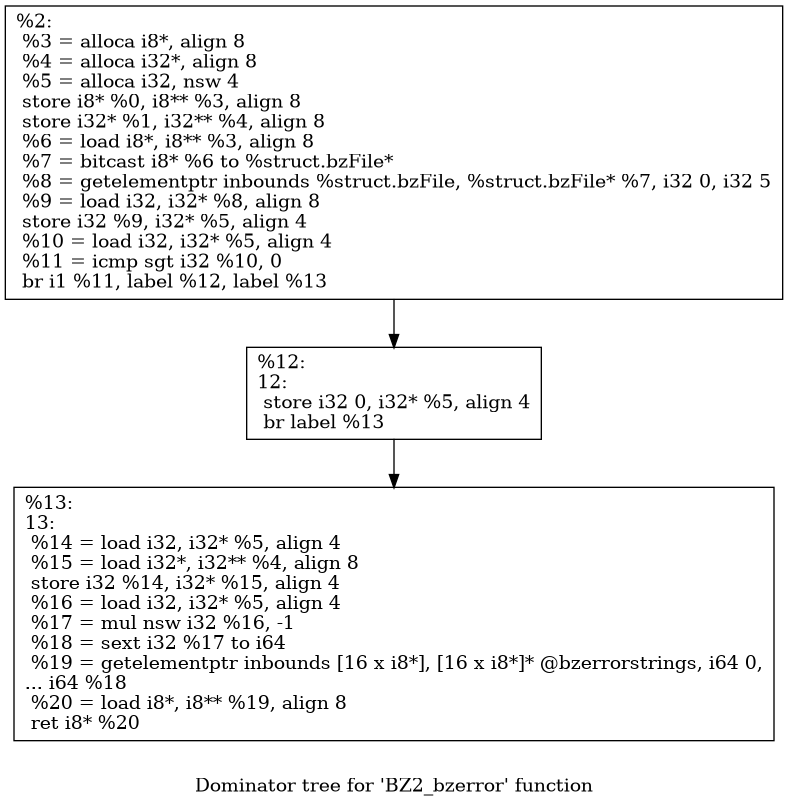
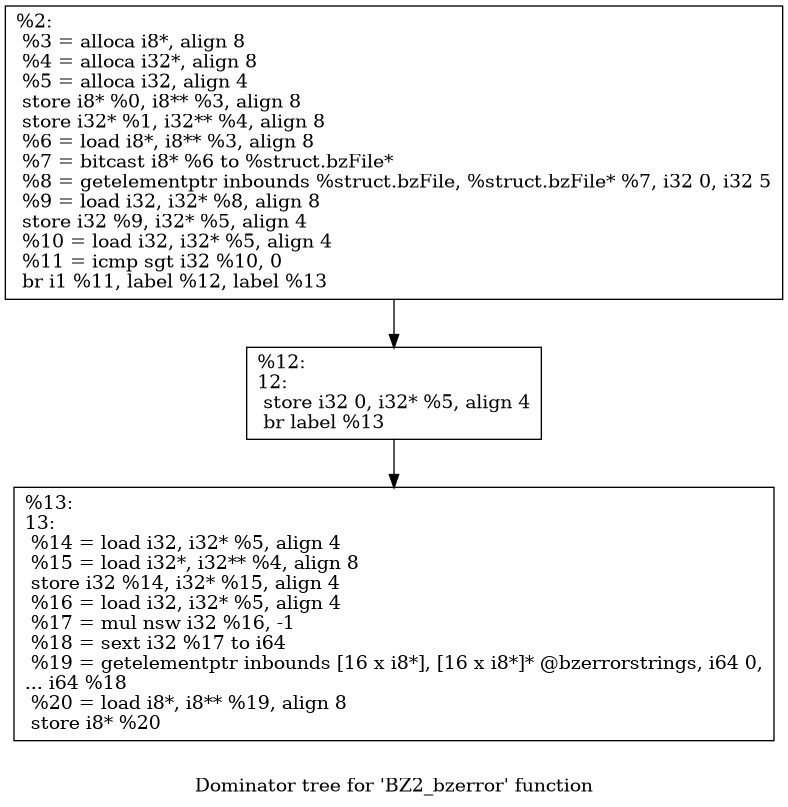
node "%2:": text "%5 = alloca i32, nsw 4" -> "%5 = alloca i32, align 4"
node "%13:": text "ret i8* %20" -> "store i8* %20"
